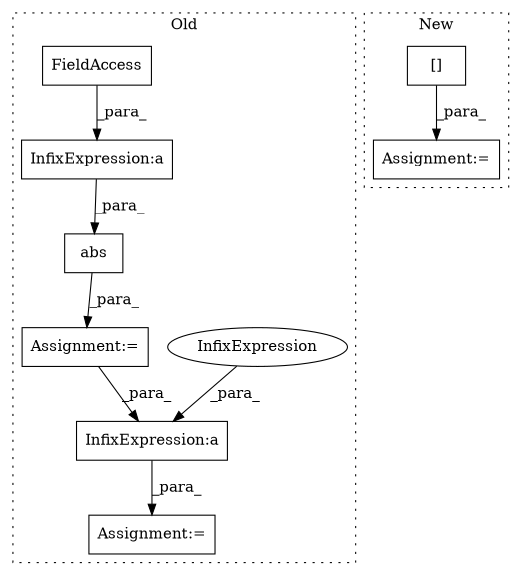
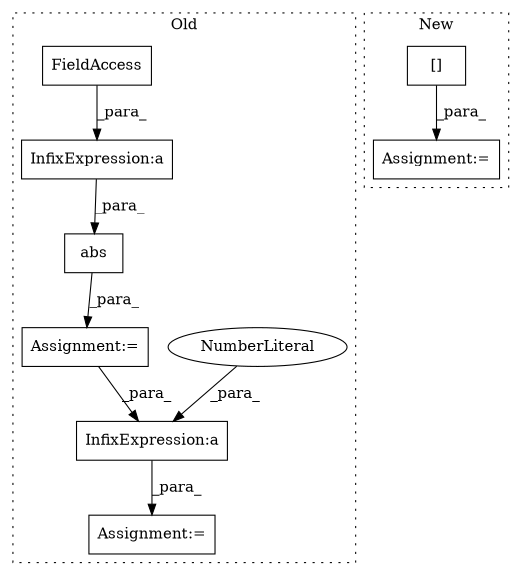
node "InfixExpression": label "InfixExpression" -> "NumberLiteral"
